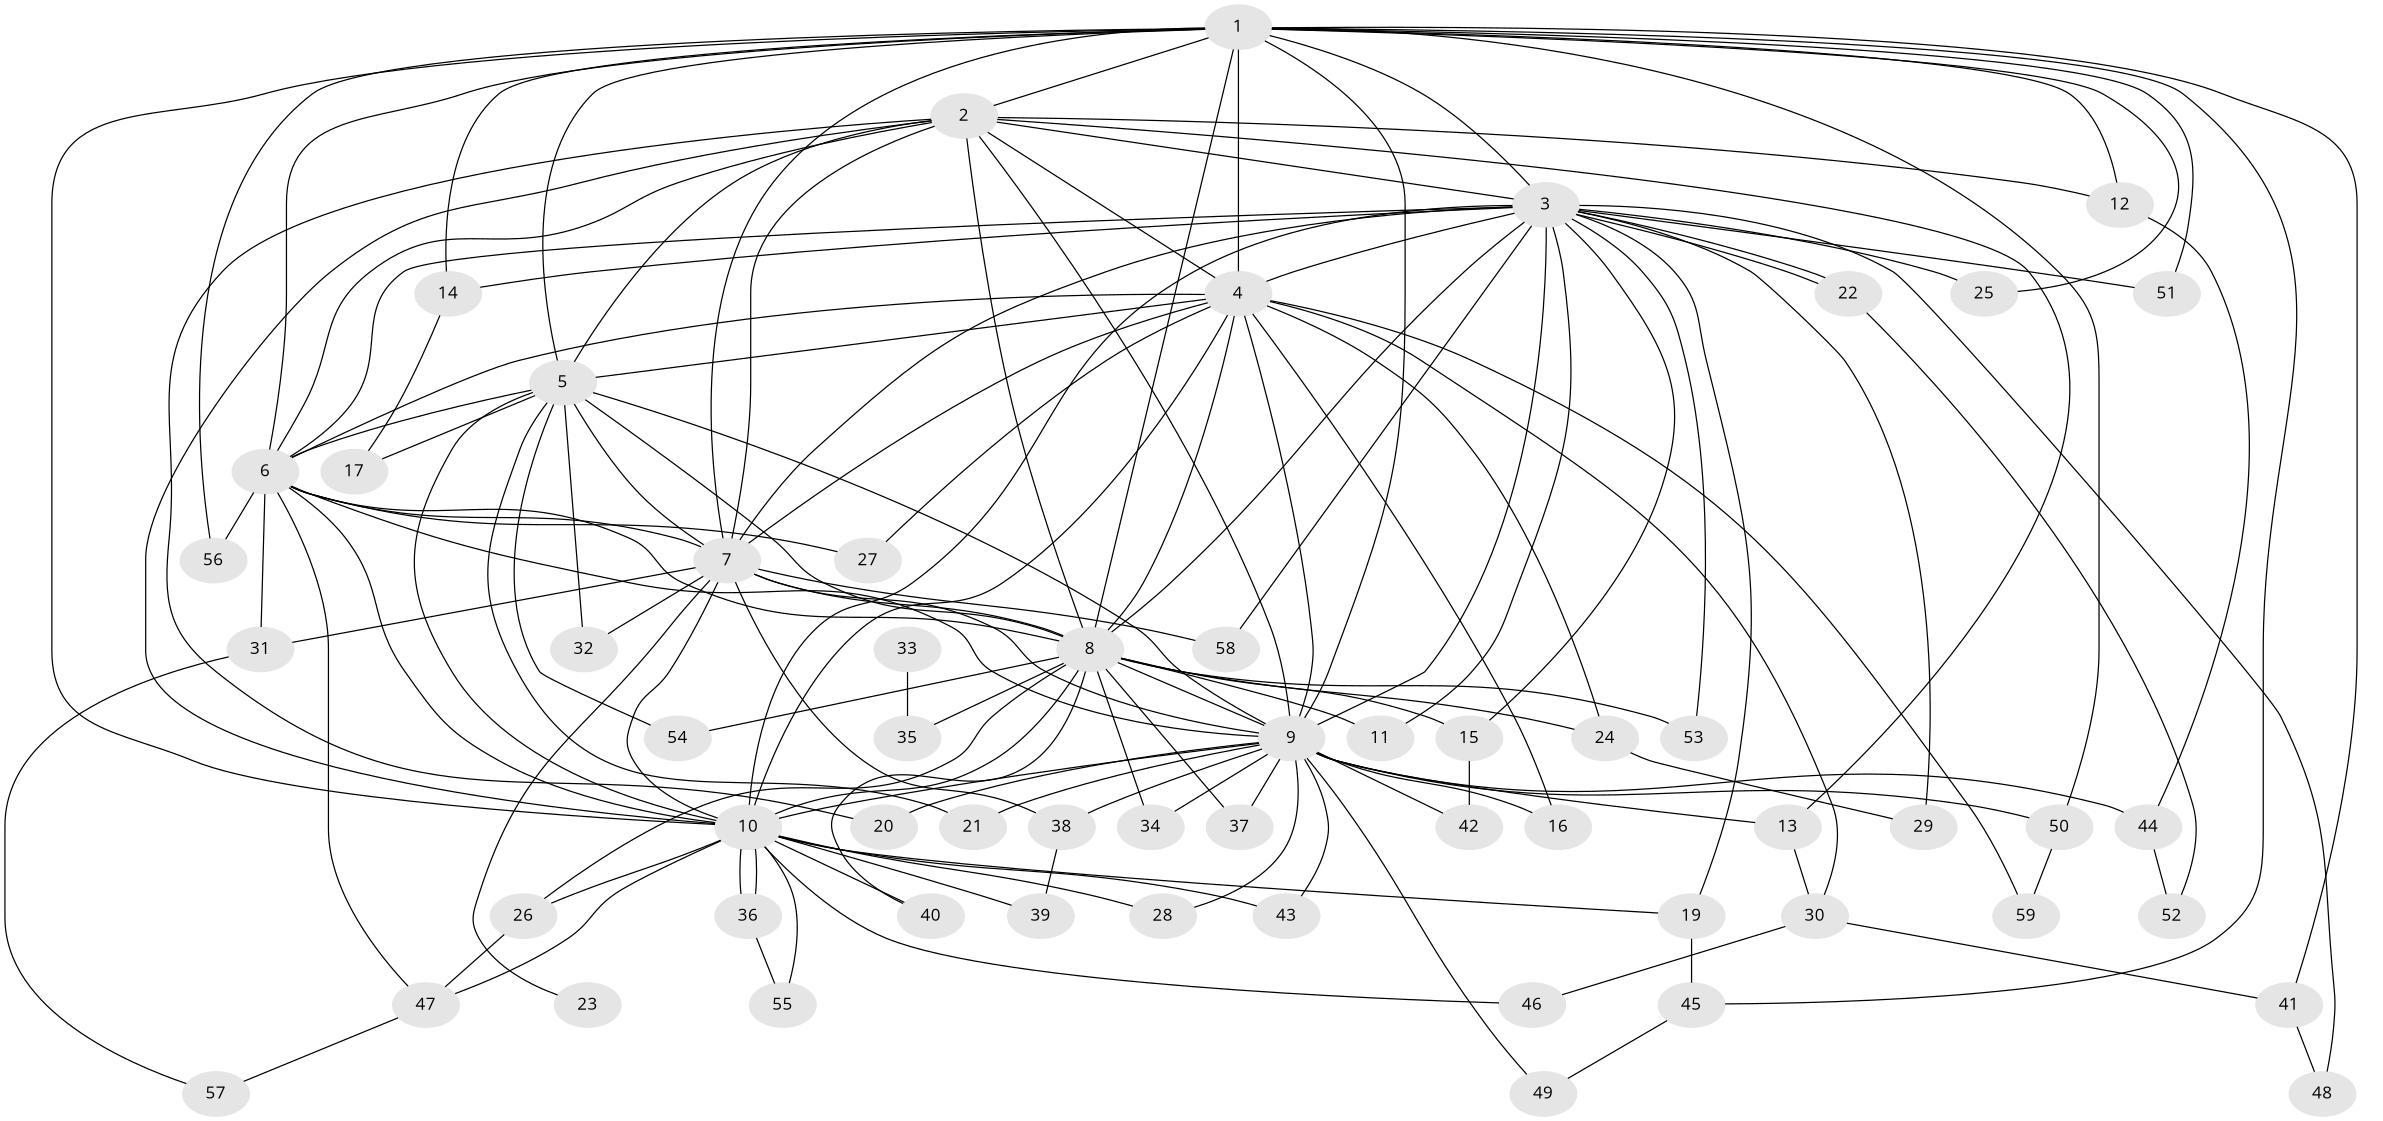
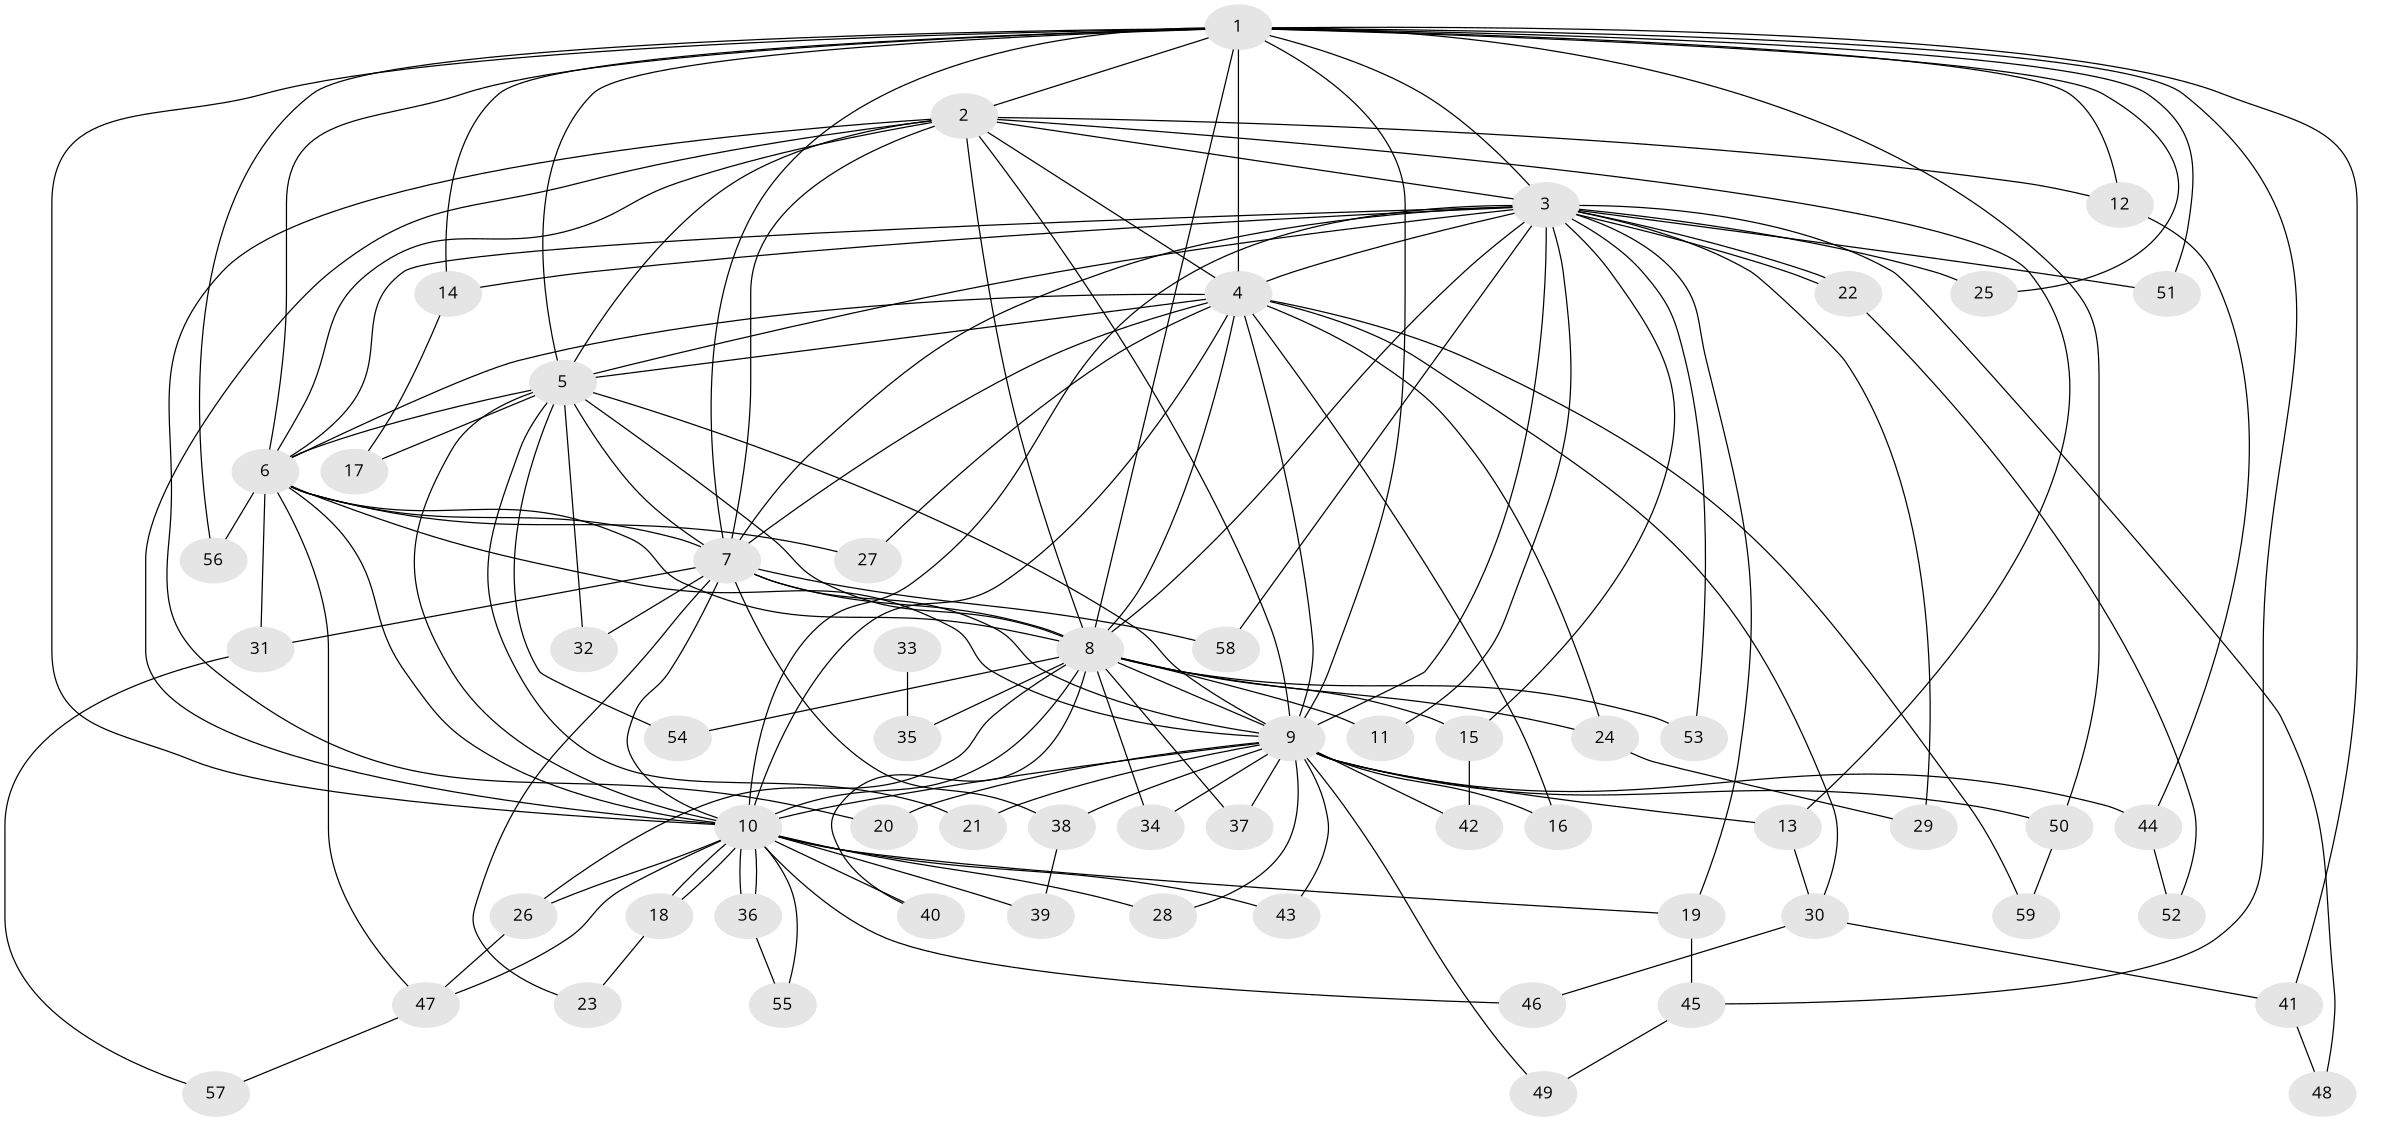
edge "3" -- "5": added
node "18": added
